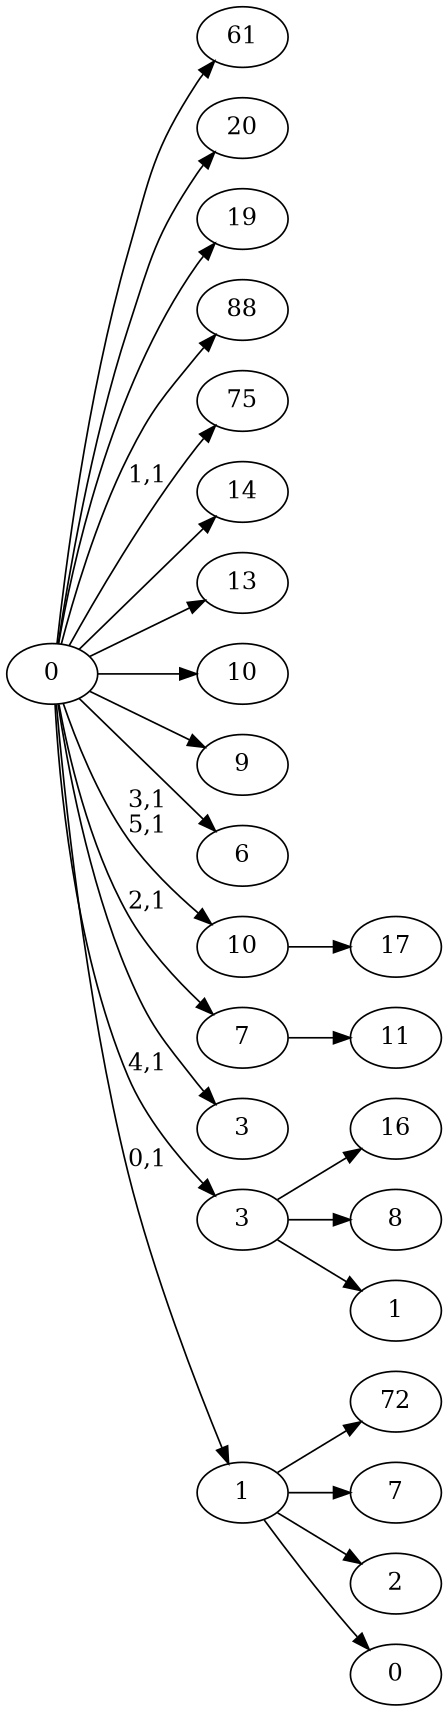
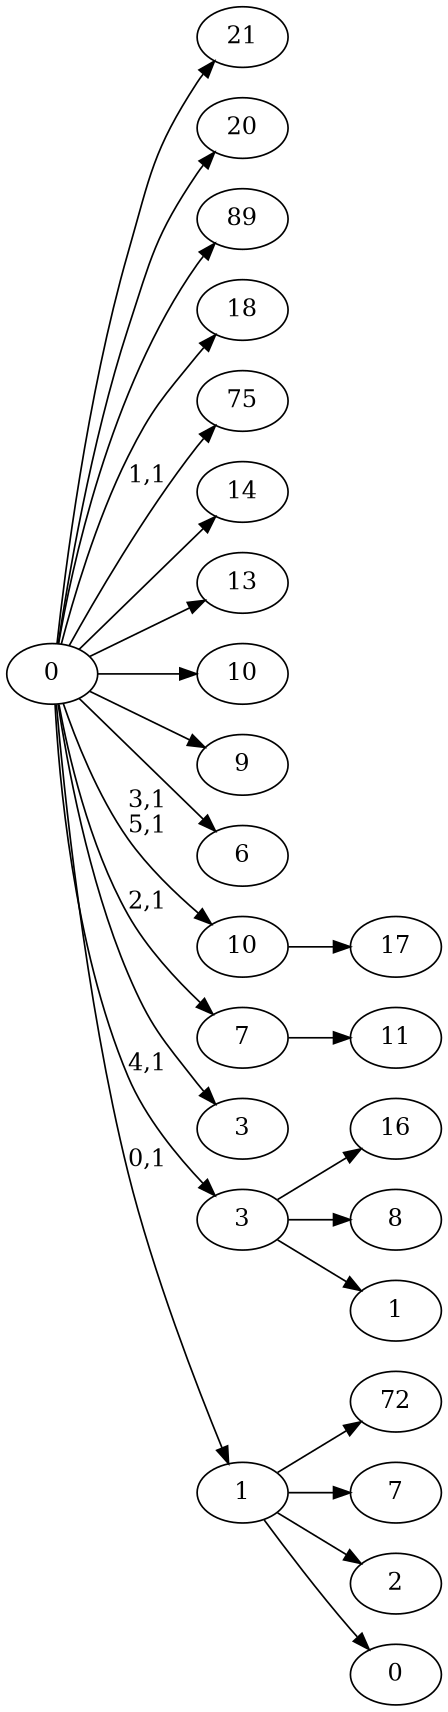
node "61": label "61" -> "21"
node "19": label "19" -> "89"
node "88": label "88" -> "18"
